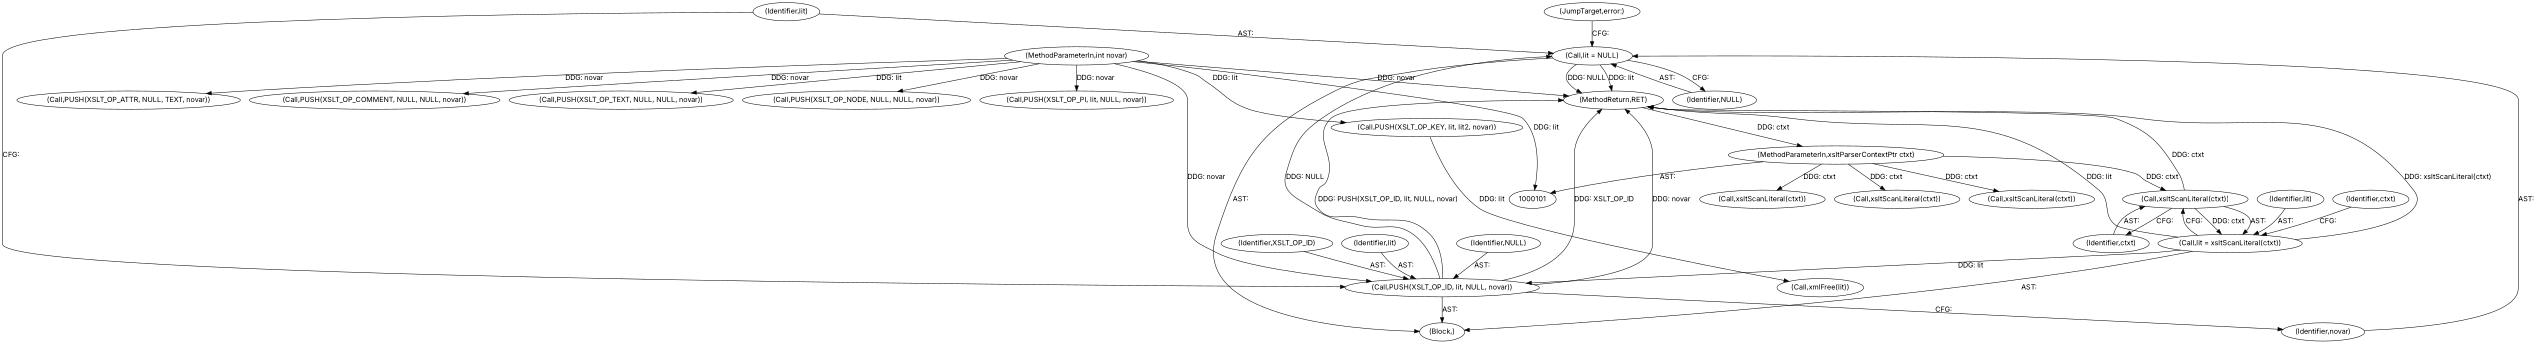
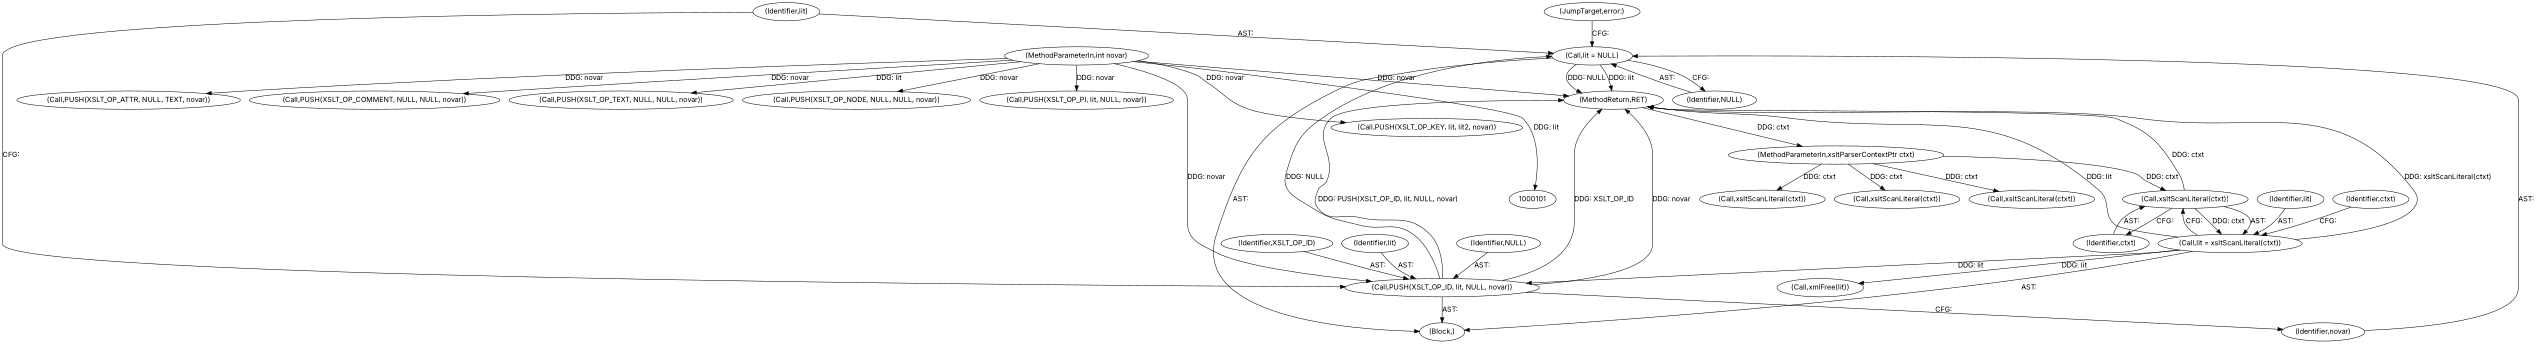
edge "(MethodParameterIn,int novar)" -> "(Call,PUSH(XSLT_OP_KEY, lit, lit2, novar))": label "DDG: lit" -> "DDG: novar"
edge "(MethodParameterIn,xsltParserContextPtr ctxt)" -> "1000101": removed, label "AST:"
edge "(Call,PUSH(XSLT_OP_KEY, lit, lit2, novar))" -> "(Call,xmlFree(lit))": now "(Call,lit = xsltScanLiteral(ctxt))" -> "(Call,xmlFree(lit))"
